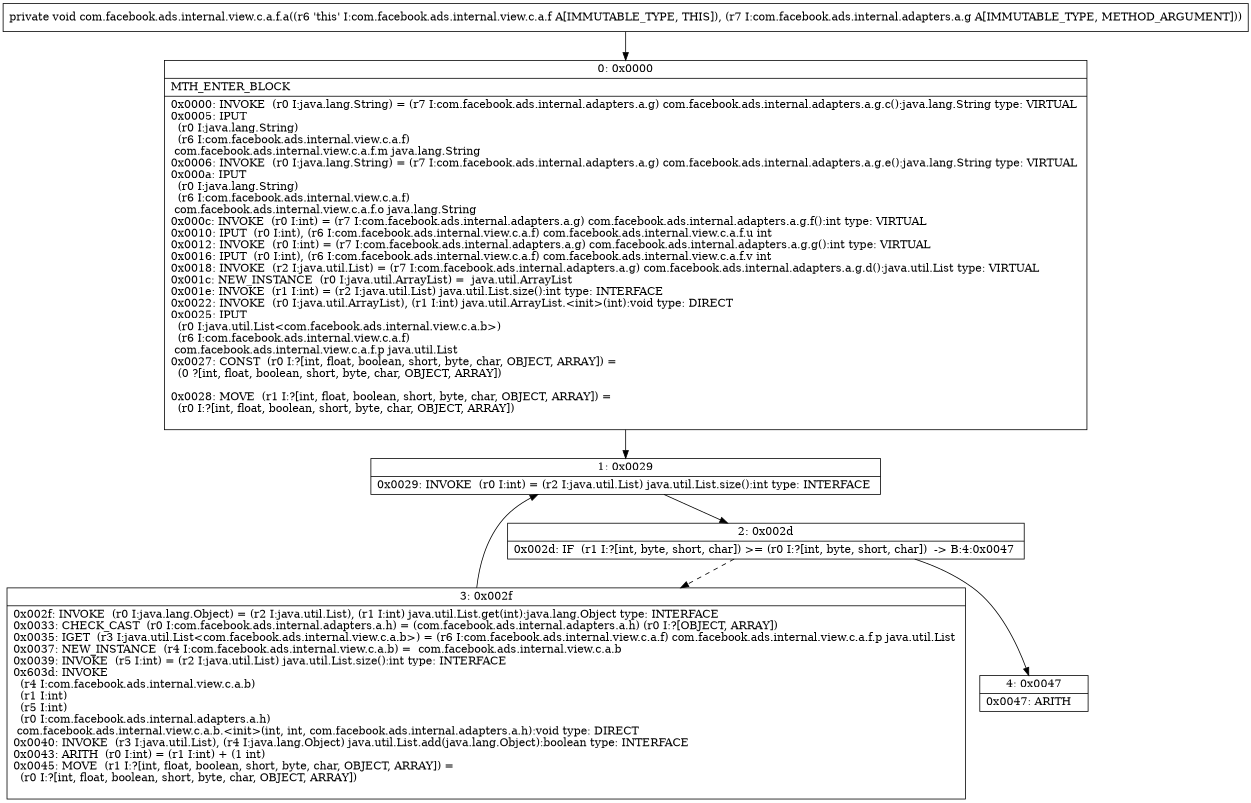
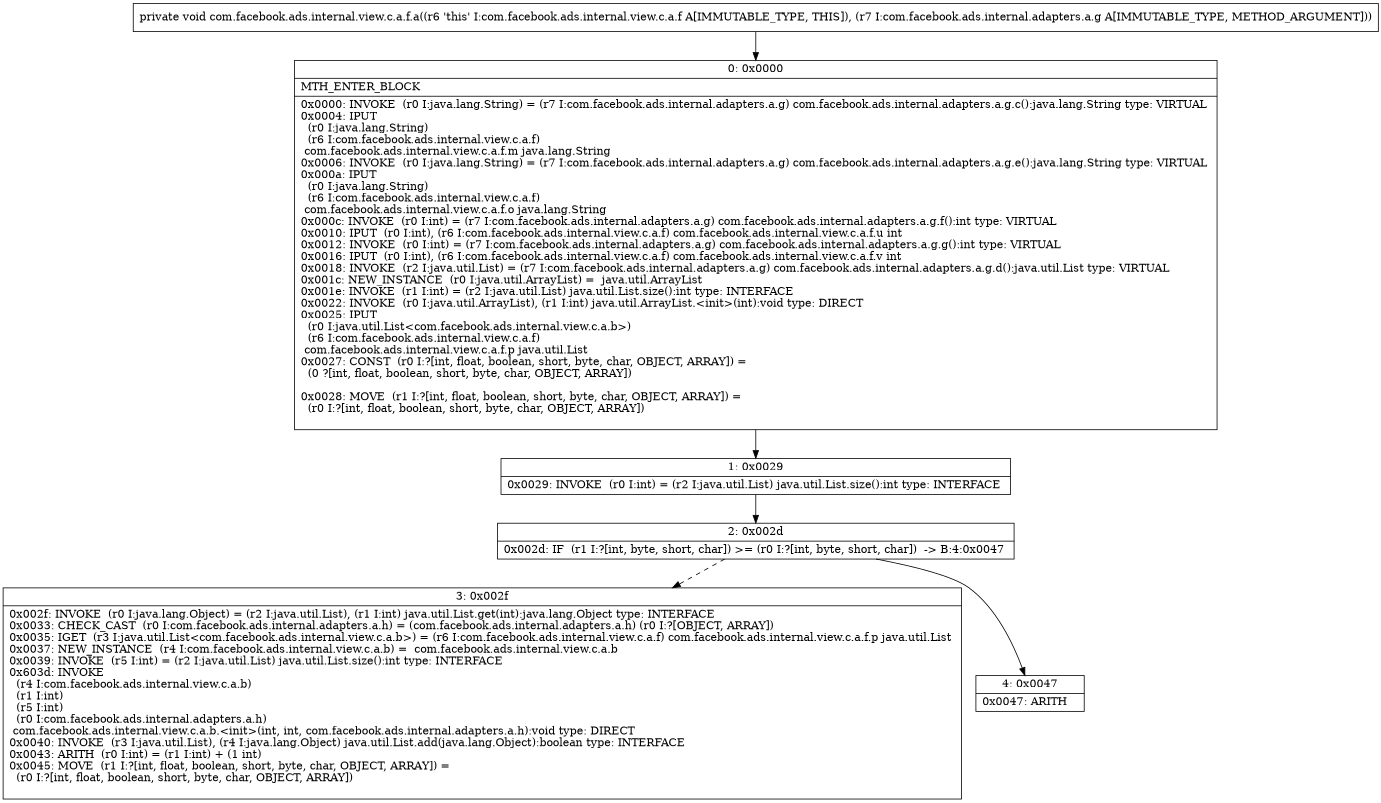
node "0: 0x0000": text "0x0005: IPUT" -> "0x0004: IPUT"
edge "3: 0x002f" -> "1: 0x0029": removed
